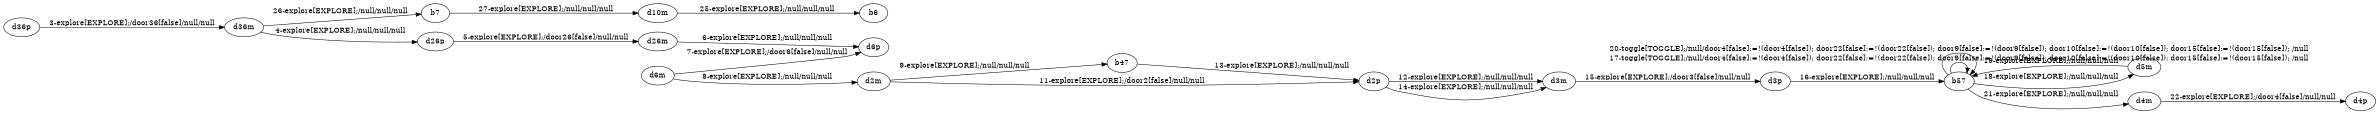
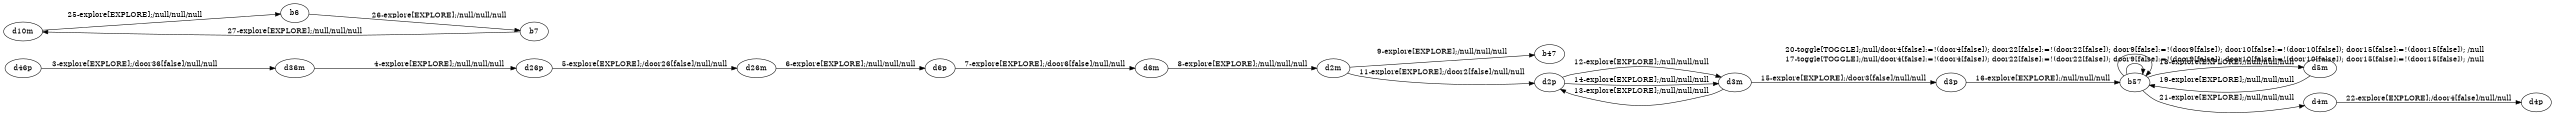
edge "d36m" -> "b7": now "b6" -> "b7"
node "d36p": label "d36p" -> "d46p"
edge "d6m" -> "d6p": reversed
edge "b47" -> "d2p": now "d3m" -> "d2p"
